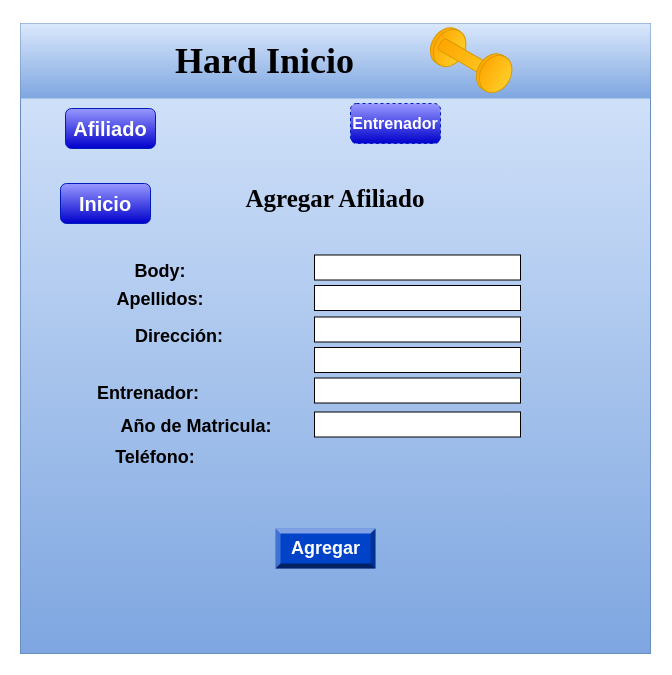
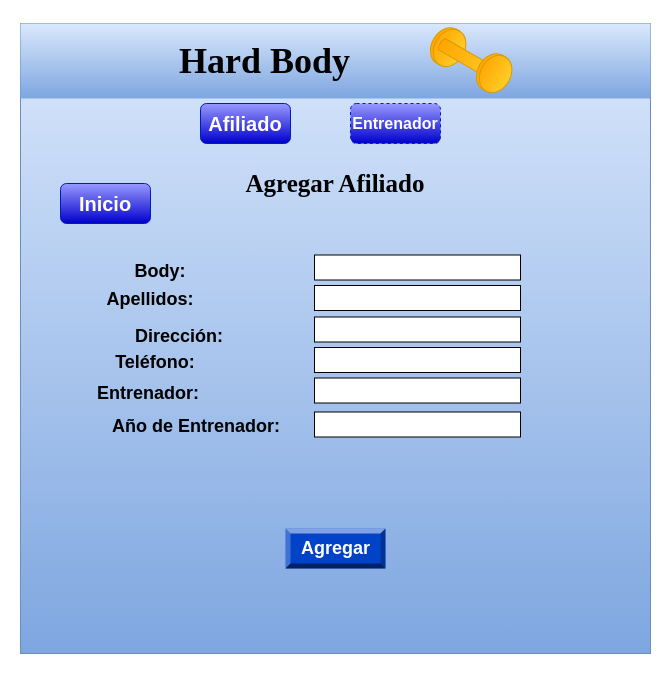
node "Hard Inicio": label "Hard Inicio" -> "Hard Body"
node "Afiliado": moved (111, 129) -> (246, 124)
node "Agregar Afiliado": moved (336, 199) -> (336, 184)
node "Apellidos:": moved (161, 296) -> (151, 296)
node "Año de Matricula:": label "Año de Matricula:" -> "Año de Entrenador:"
node "Teléfono:": moved (156, 454) -> (156, 359)
node "Agregar": moved (326, 549) -> (336, 549)
